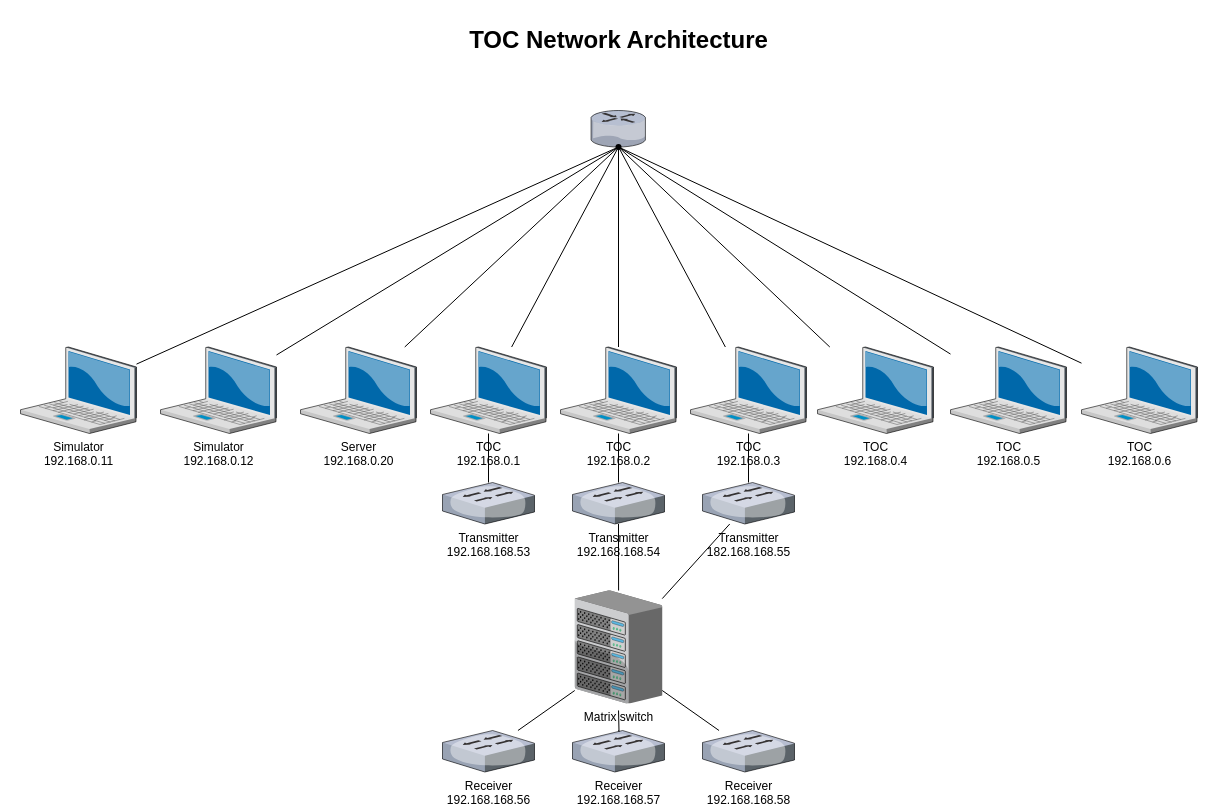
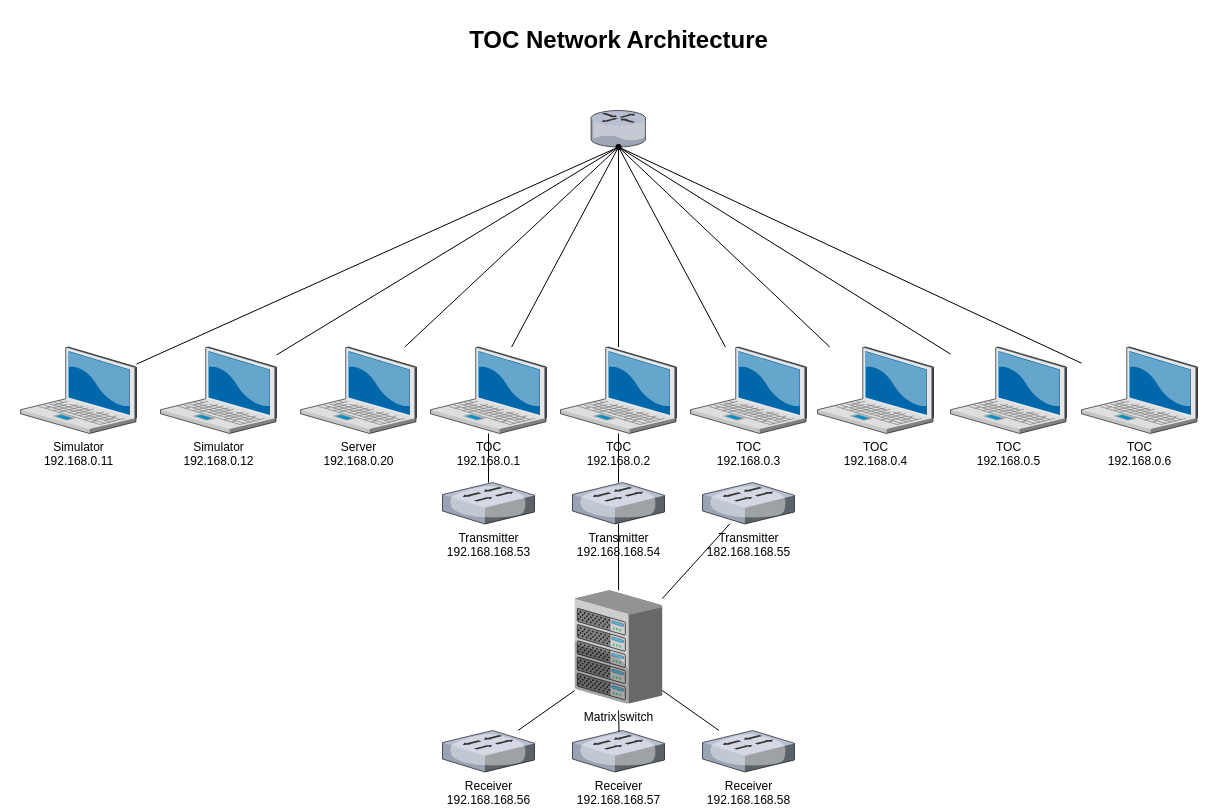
edge "TOC192.168.0.3" -- "Transmitter182.168.168.55": removed
